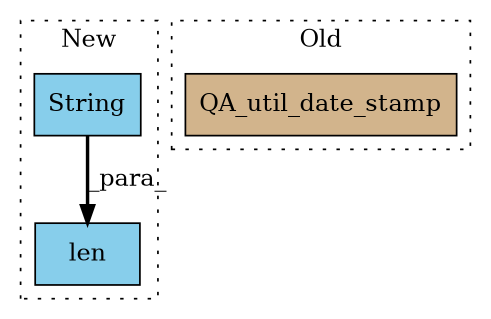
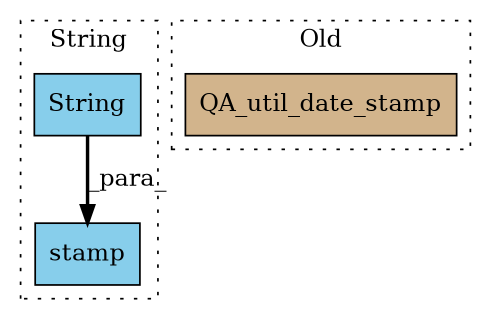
cluster "New": label "New" -> "String"
node "len": label "len" -> "stamp"
